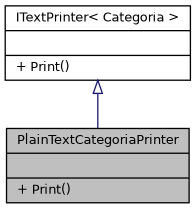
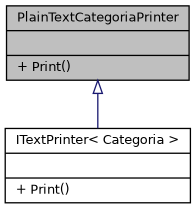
edge "PlainTextCategoriaPrinter" -> "ITextPrinter< Categoria >": reversed
